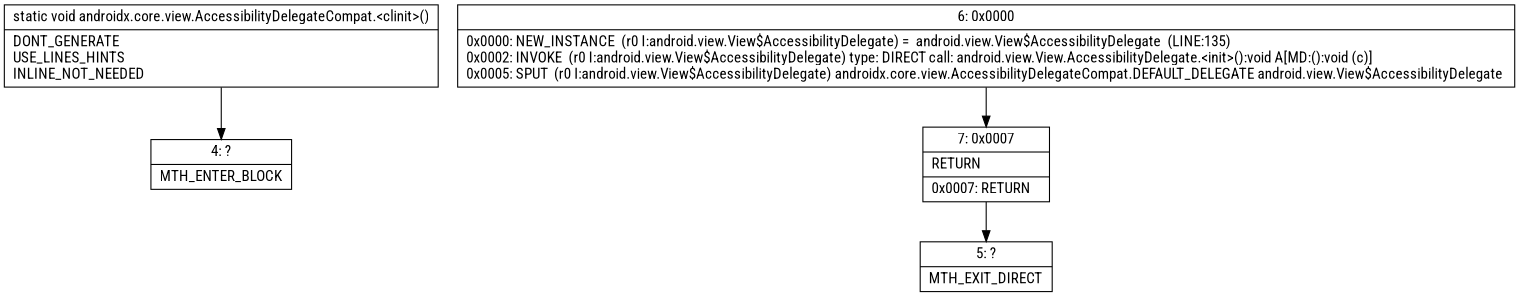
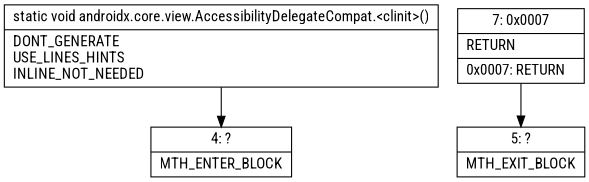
node "6: 0x0000": removed
node "5: ?": text "MTH_EXIT_DIRECT" -> "MTH_EXIT_BLOCK"
